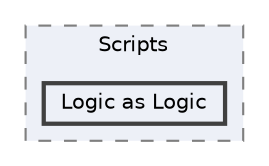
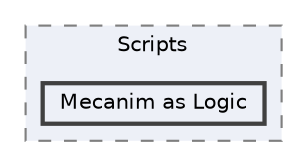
node "Logic as Logic": label "Logic as Logic" -> "Mecanim as Logic"
